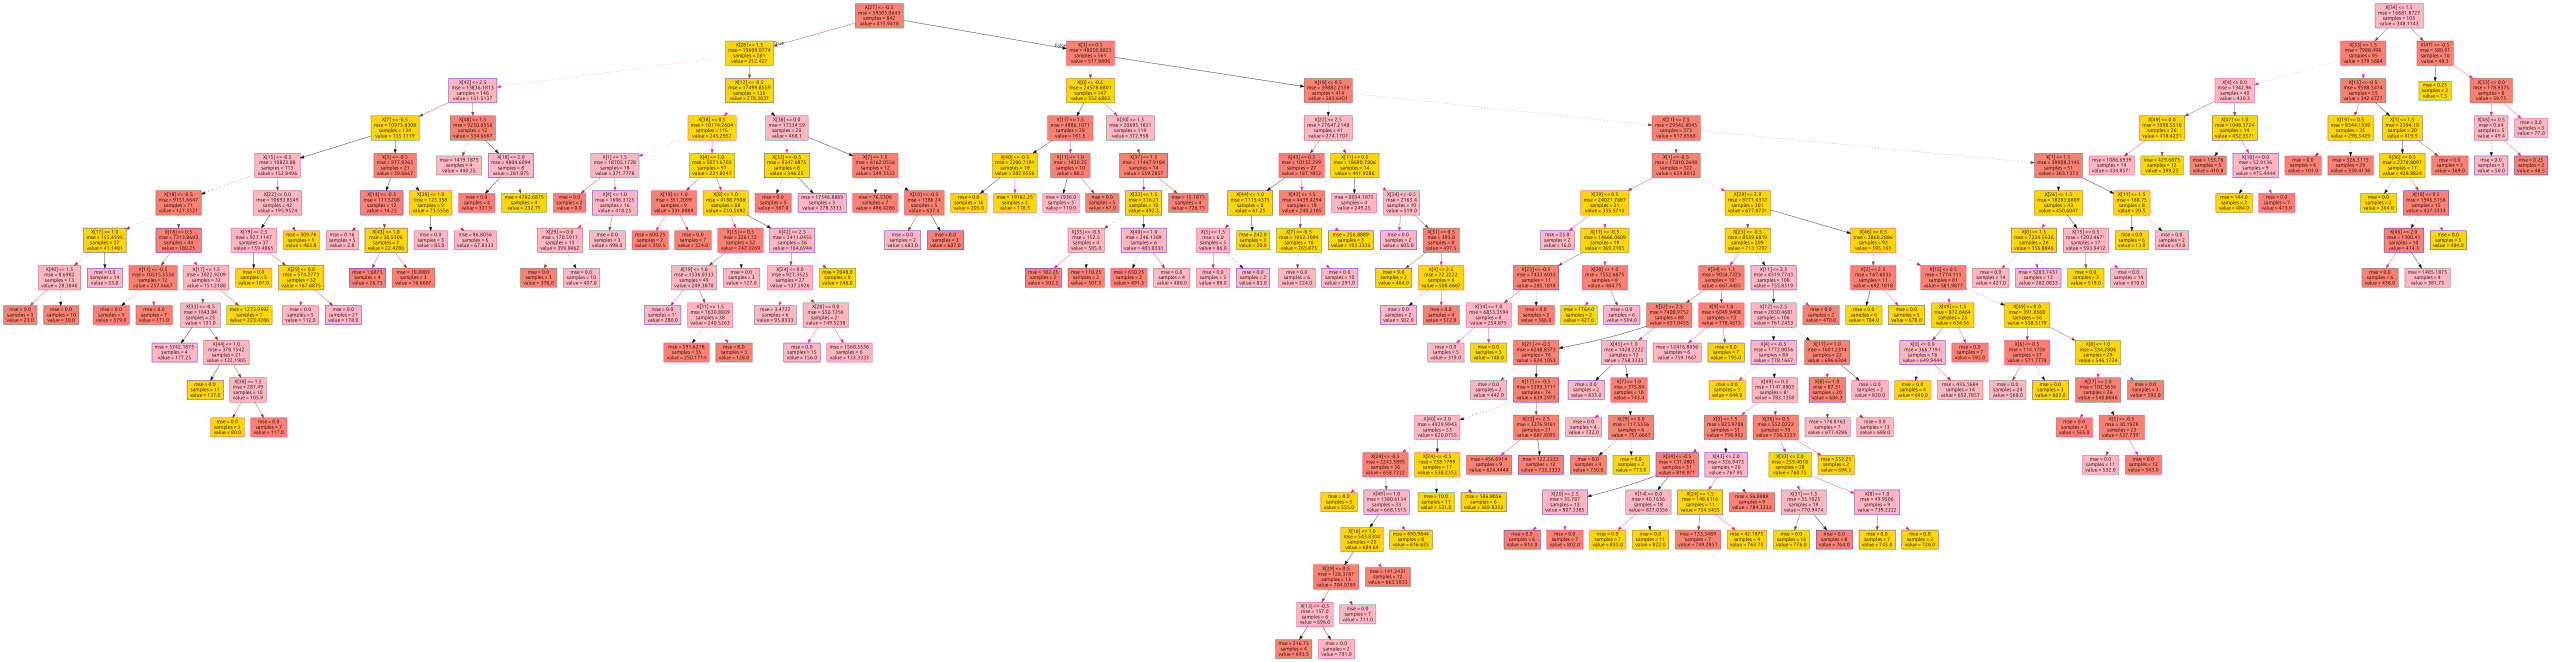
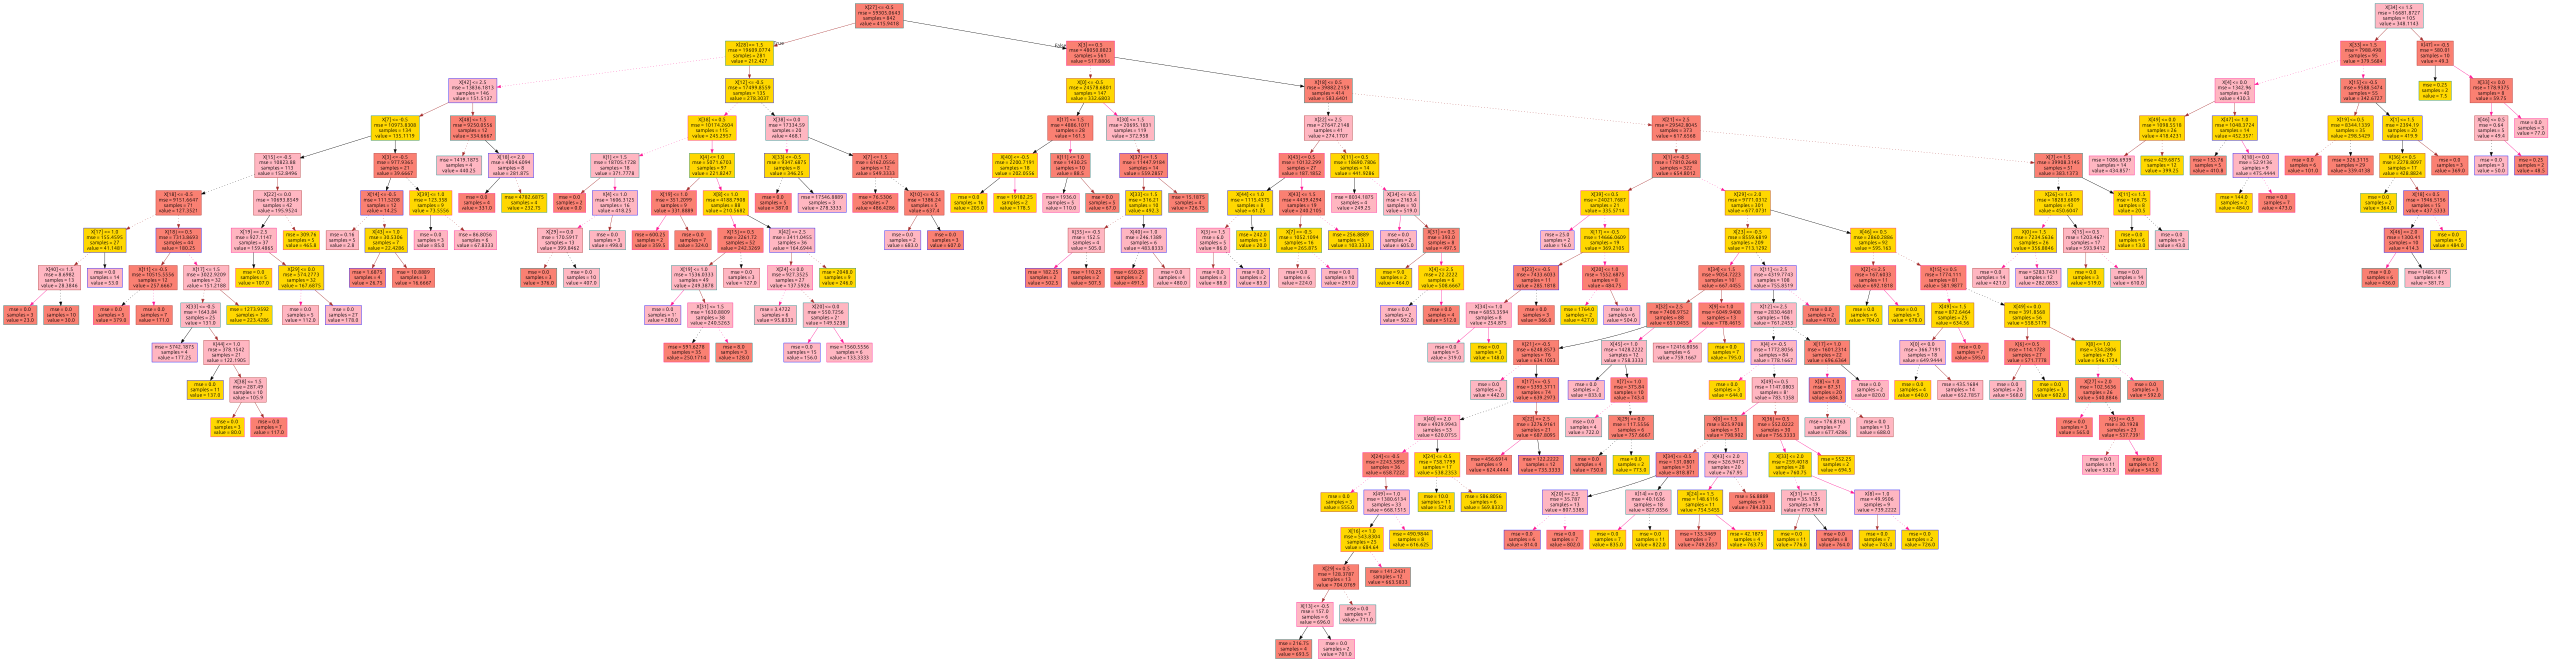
node "mse = 0.0 samples = 18 value = 776.0": label "mse = 0.0 samples = 18 value = 776.0" -> "mse = 0.0 samples = 11 value = 776.0"
